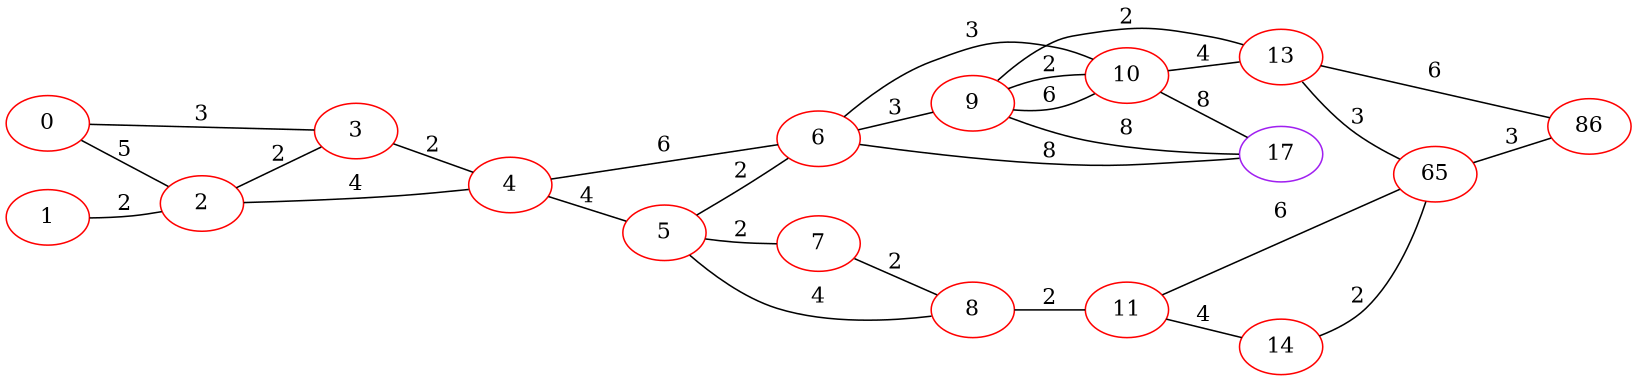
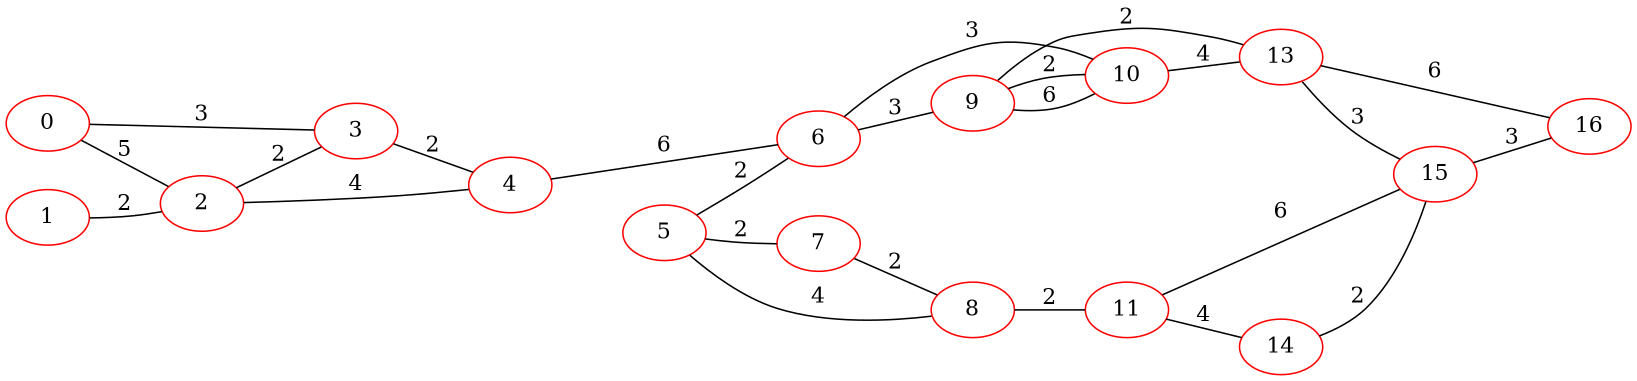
node "86": label "86" -> "16"
node "17": removed
node "65": label "65" -> "15"
edge "4" -- "5": removed, label "4"
